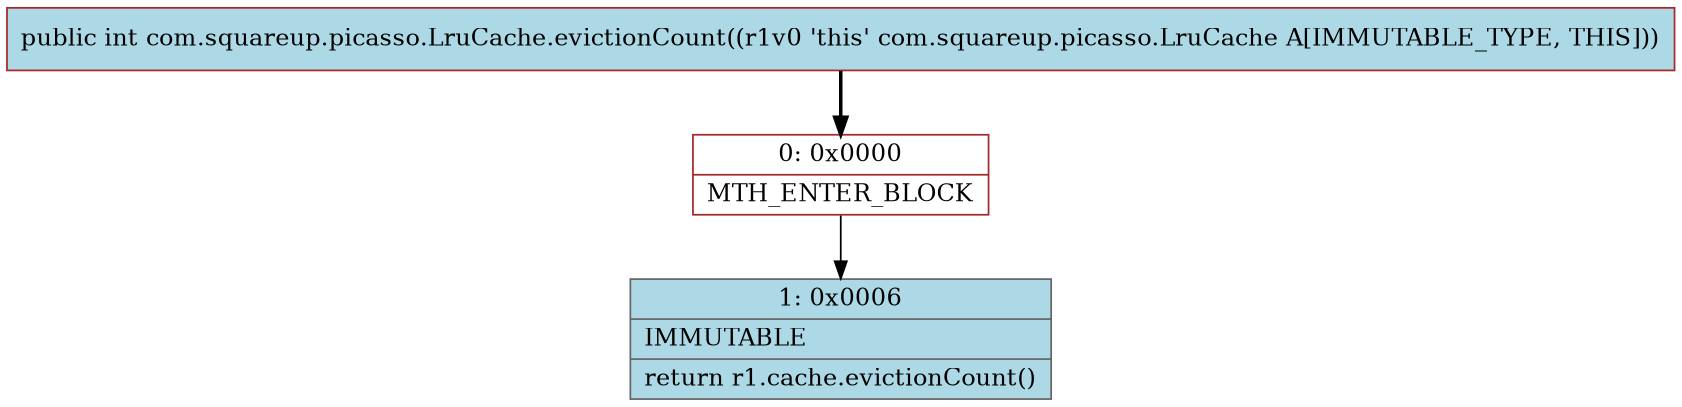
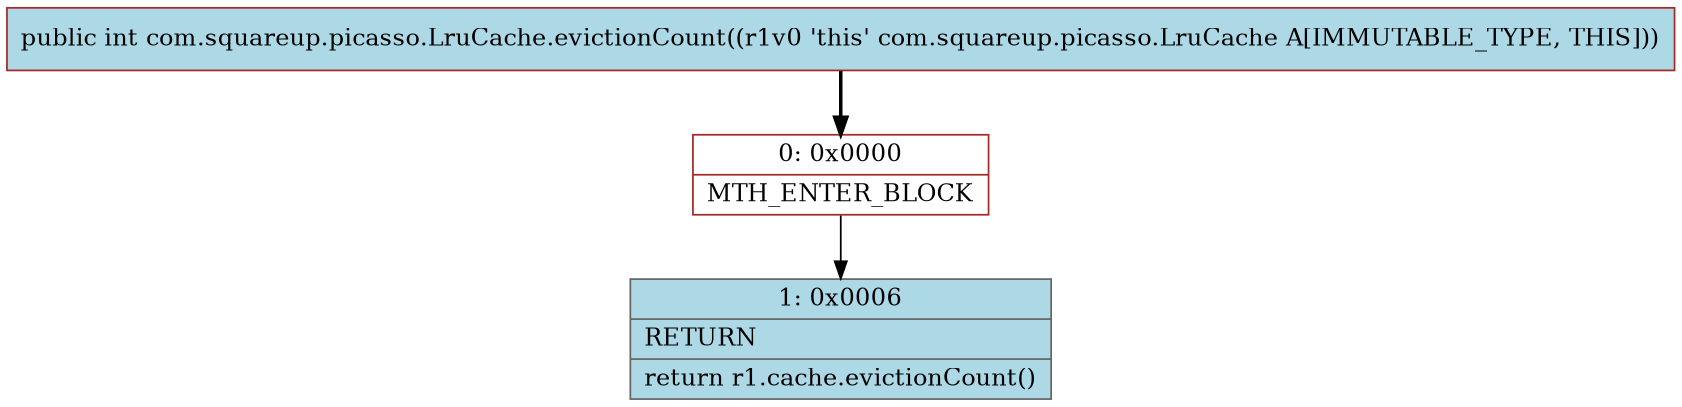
node "1: 0x0006": text "IMMUTABLE" -> "RETURN"
